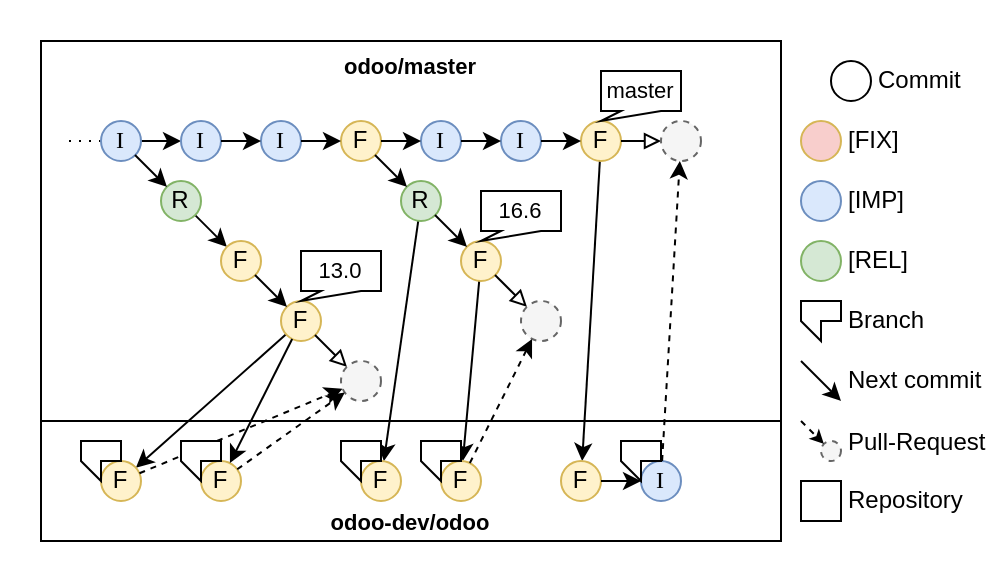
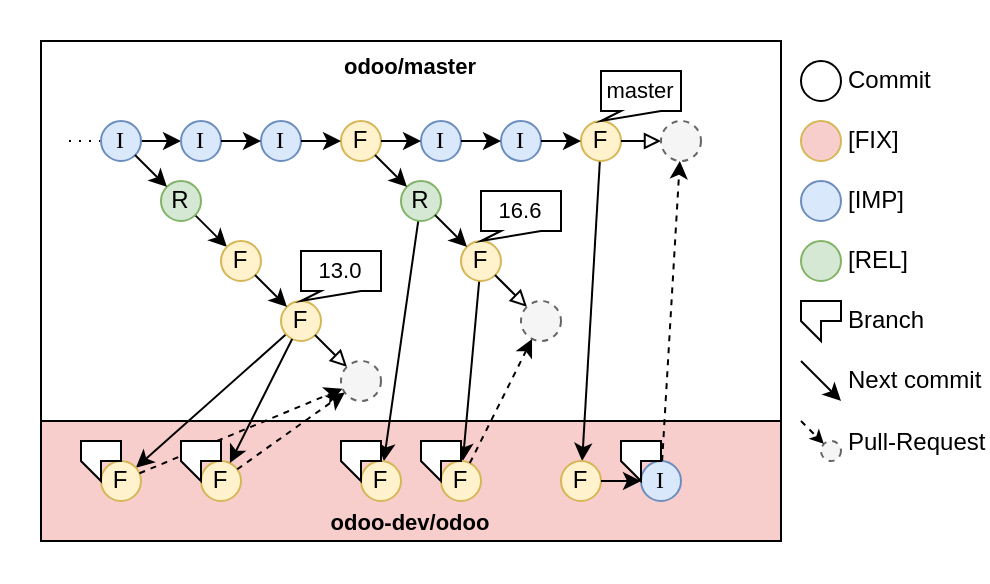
node "Commit": moved (851, 81) -> (821, 81)
node "odoo-dev/odoo": fillcolor #ffffff -> #f8cecc
node "Repository": removed
